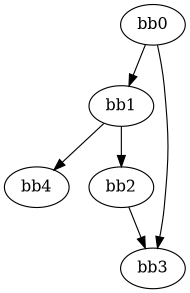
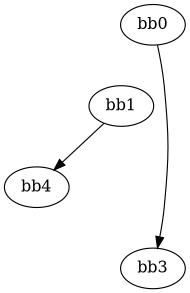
edge "bb0" -> "bb1": removed
node "bb2": removed
